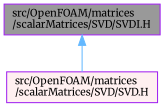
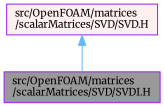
edge "src/OpenFOAM/matrices /scalarMatrices/SVD/SVD.H" -> "src/OpenFOAM/matrices /scalarMatrices/SVD/SVDI.H": reversed
